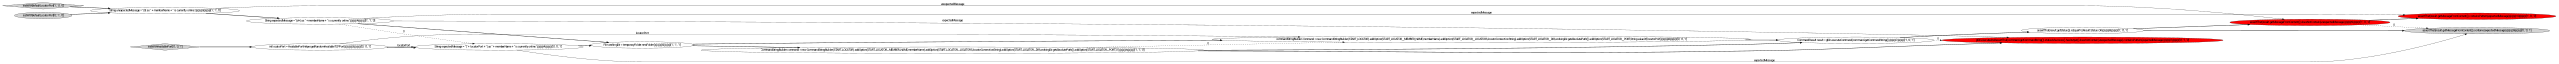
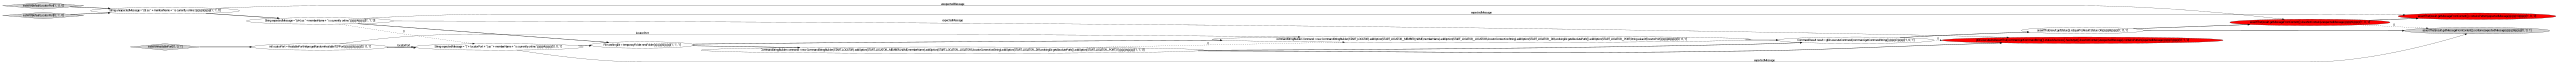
node "testWithDefaultLocatorPort['0', '1', '0']": shape ellipse -> diamond
